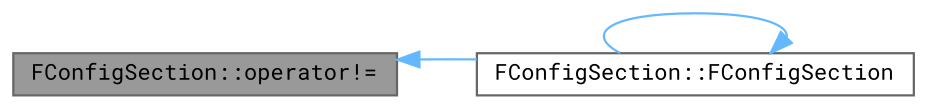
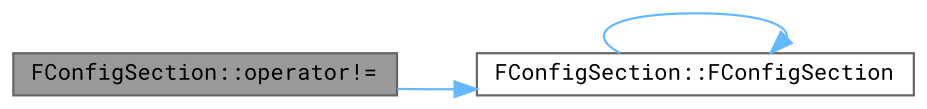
edge "FConfigSection::FConfigSection" -> "FConfigSection::operator!=": reversed
